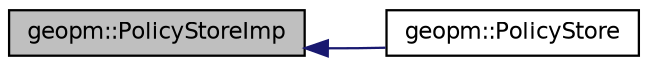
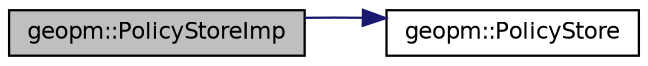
edge "geopm::PolicyStore" -> "geopm::PolicyStoreImp": reversed
